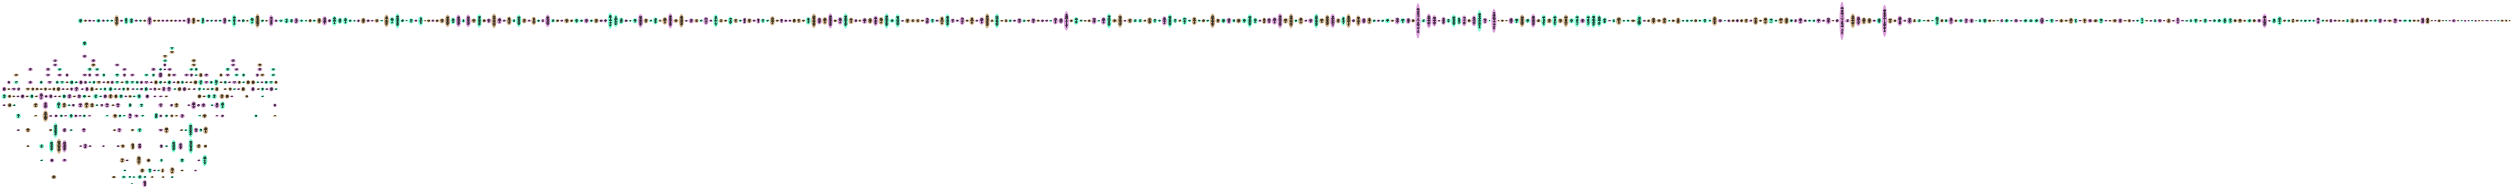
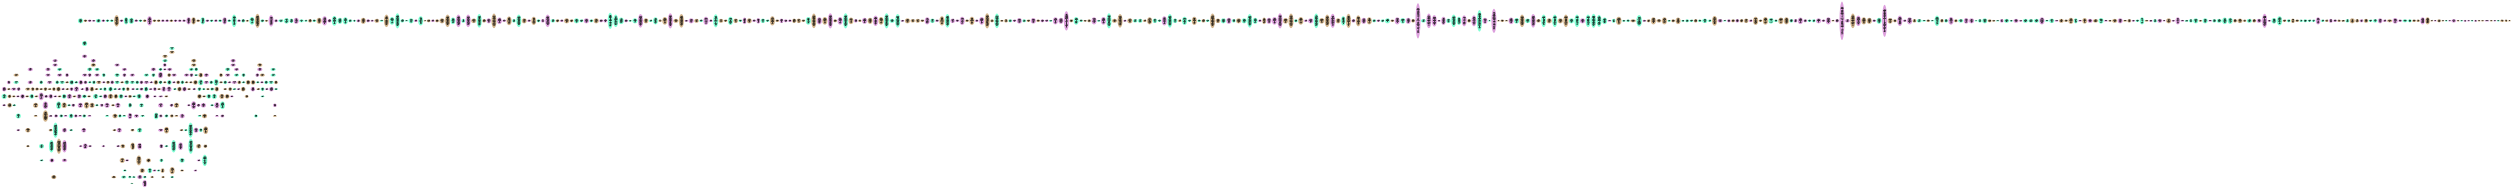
node "# 0x35fa JUMPDEST PUSHX BitData SHL PUSHX ArithData ADD JUMP": fillcolor aquamarine -> plum
